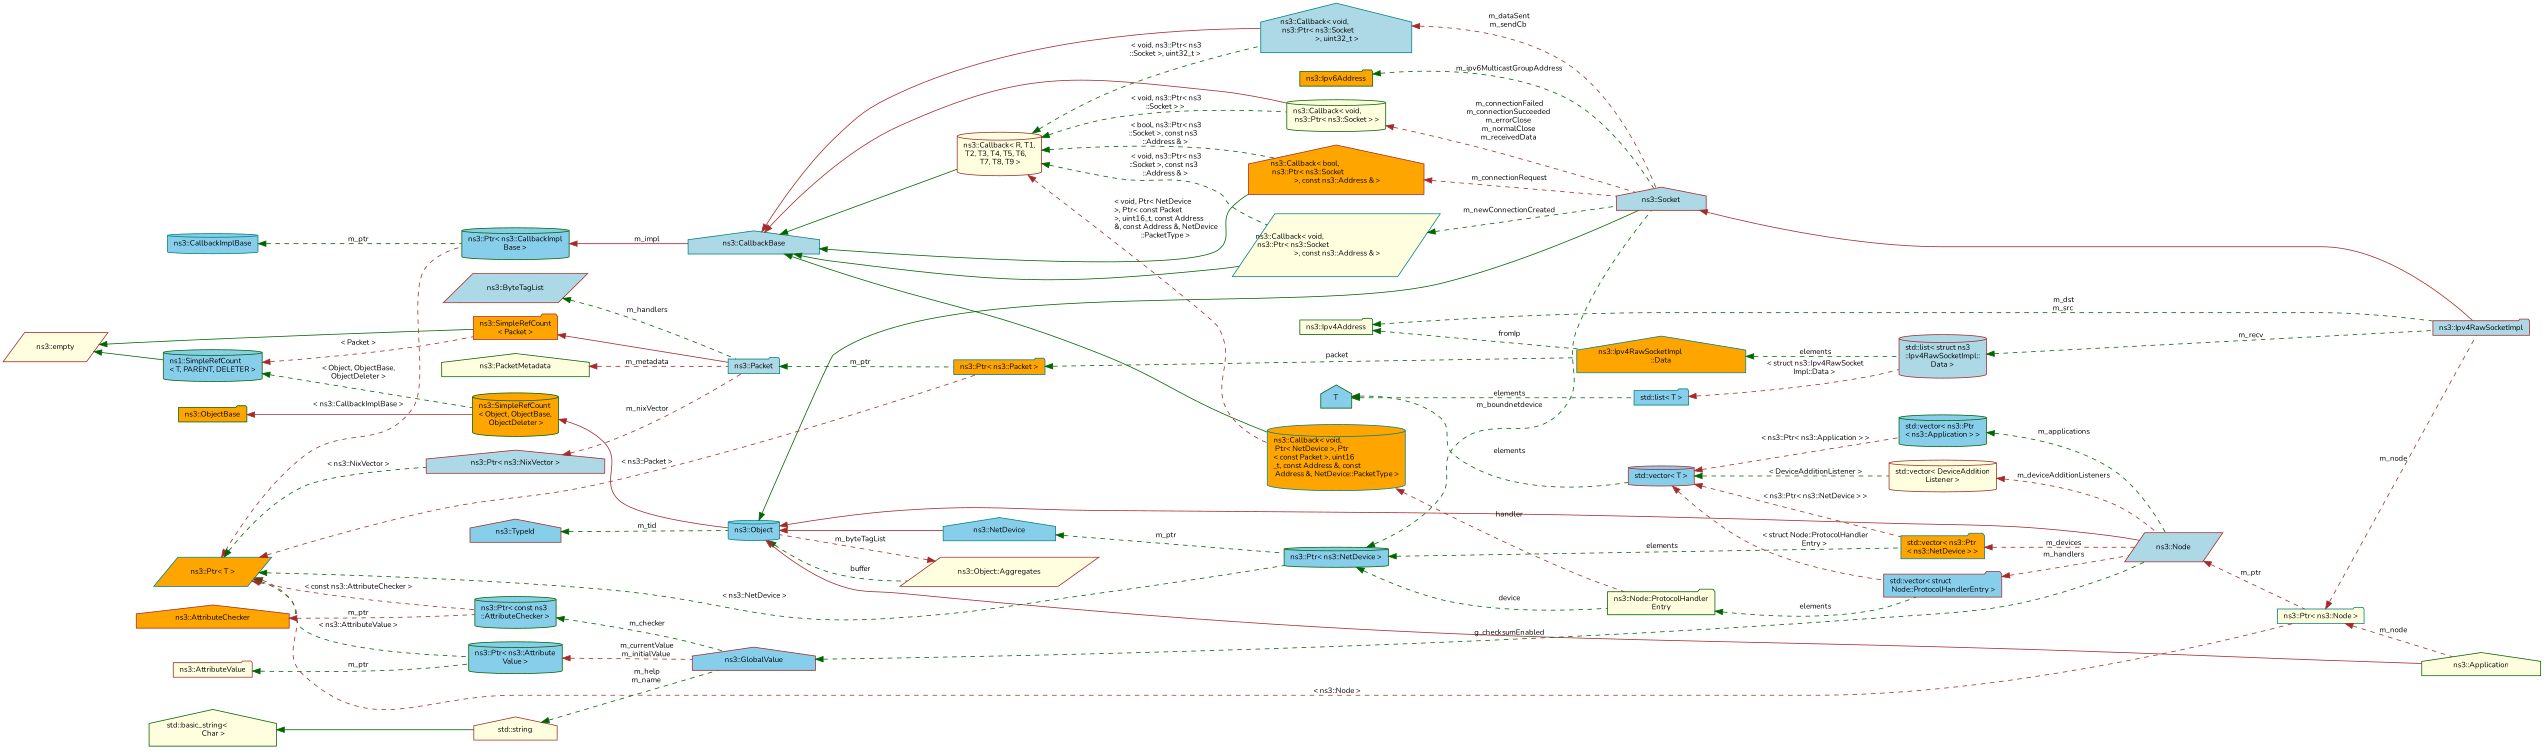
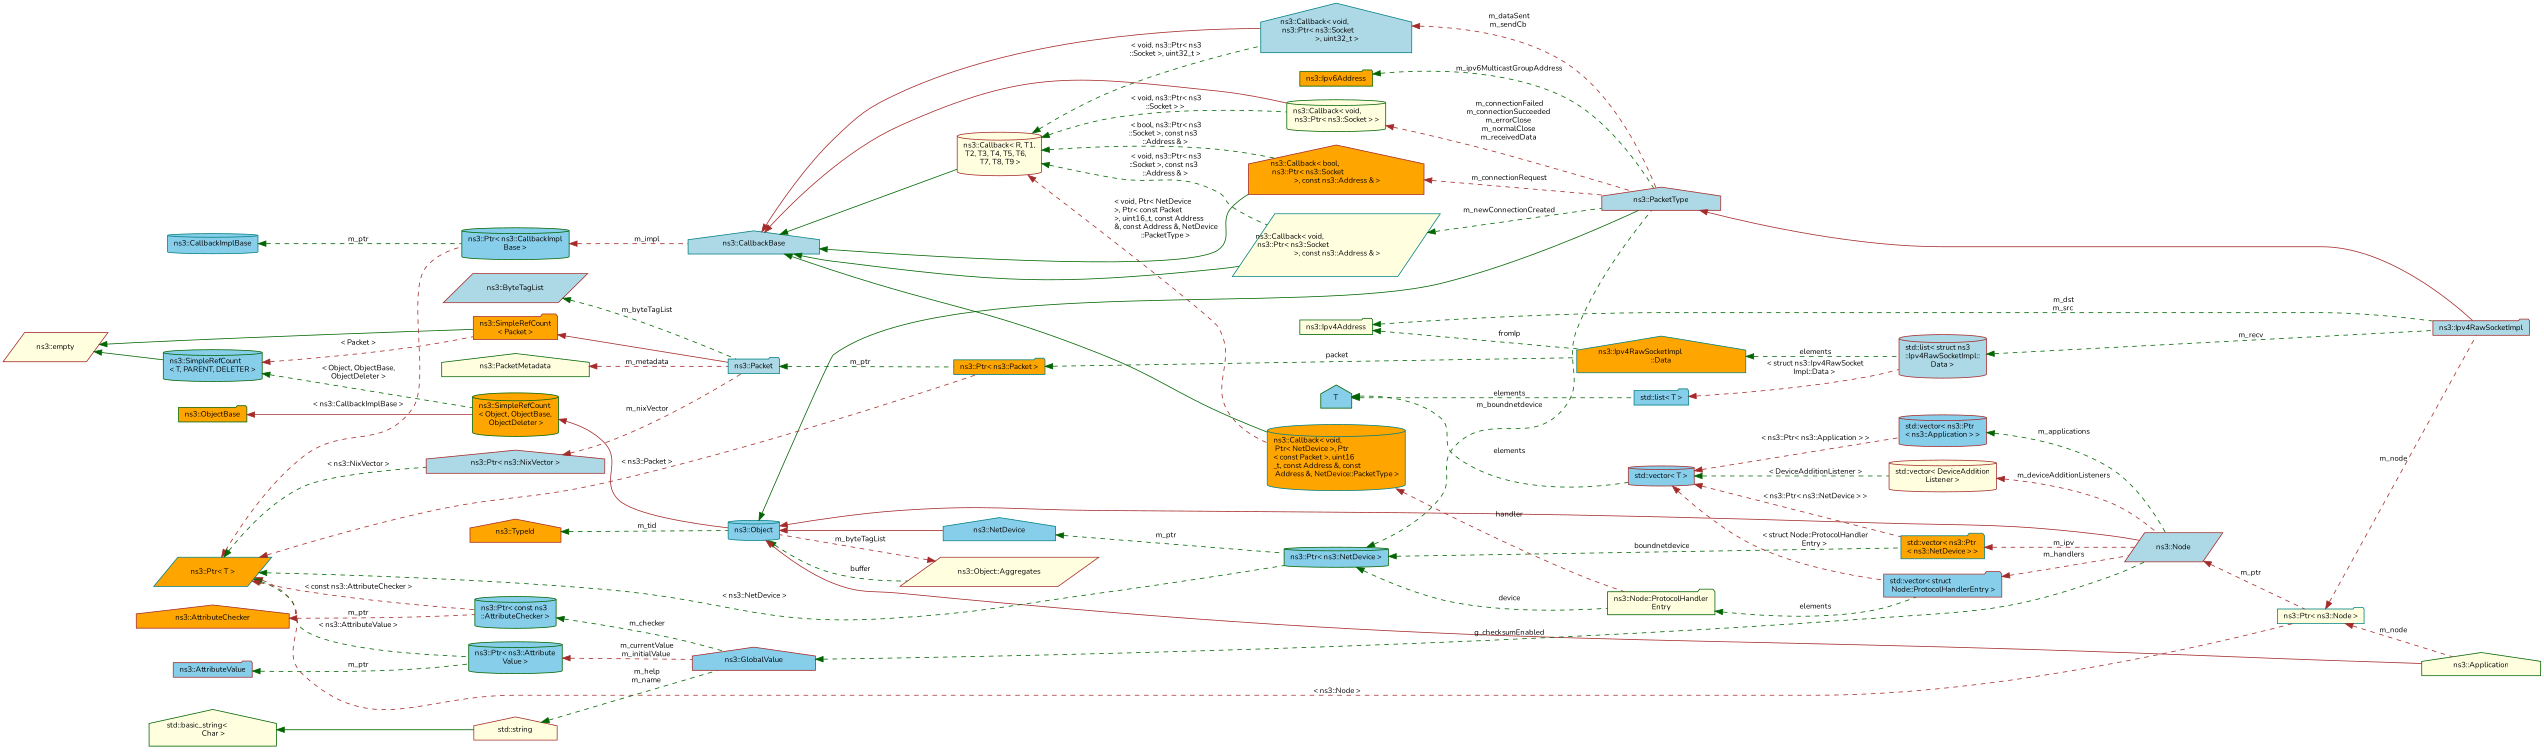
node "ns3::Socket": label "ns3::Socket" -> "ns3::PacketType"
edge "ns3::CallbackBase" -> "ns3::Ptr< ns3::CallbackImpl Base >": style solid -> dashed
edge "ns3::Packet" -> "ns3::ByteTagList": label " m_handlers" -> " m_byteTagList"
node "ns1::SimpleRefCount < T, PARENT, DELETER >": label "ns1::SimpleRefCount < T, PARENT, DELETER >" -> "ns3::SimpleRefCount < T, PARENT, DELETER >"
node "std::vector< ns3::Ptr < ns3::Application > >": color darkgreen -> brown
node "ns3::TypeId": fillcolor skyblue -> orange
edge "ns3::Node" -> "std::vector< ns3::Ptr < ns3::NetDevice > >": label " m_devices" -> " m_ipv"
edge "std::vector< ns3::Ptr < ns3::NetDevice > >" -> "ns3::Ptr< ns3::NetDevice >": label " elements" -> " boundnetdevice"
node "ns3::AttributeValue": fillcolor lightyellow -> skyblue
